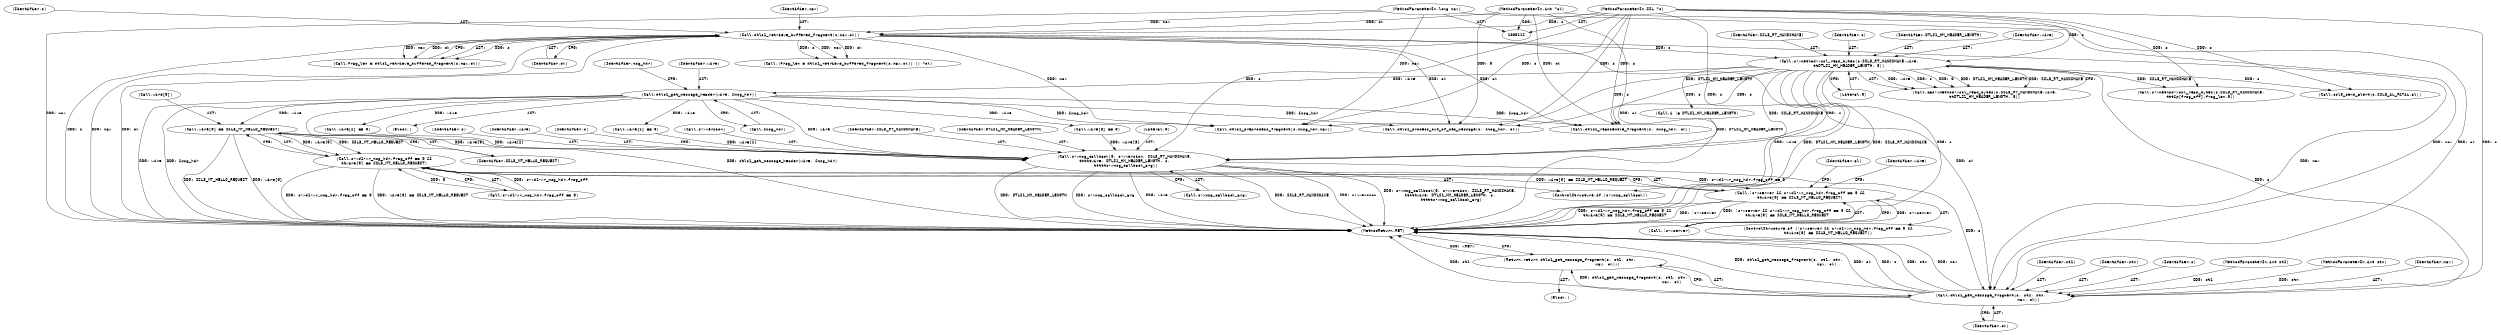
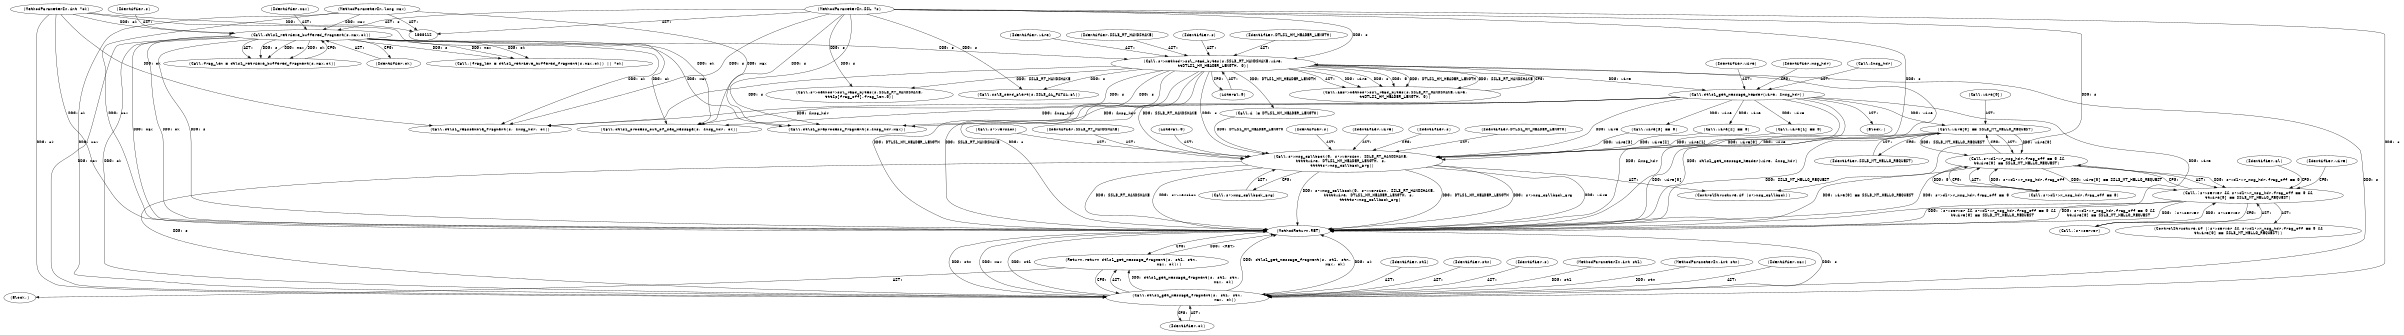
edge "(MethodParameterIn,SSL *s)" -> "(Call,dtls1_retrieve_buffered_fragment(s,max,ok))": label "DDG: s" -> "AST: s"
edge "(MethodParameterIn,int *ok)" -> "(Call,dtls1_process_out_of_seq_message(s, &msg_hdr, ok))": label "DDG: 0" -> "DDG: ok"
edge "(Call,dtls1_get_message_header(wire, &msg_hdr))" -> "(Call,&msg_hdr)": removed, label "CFG:"
